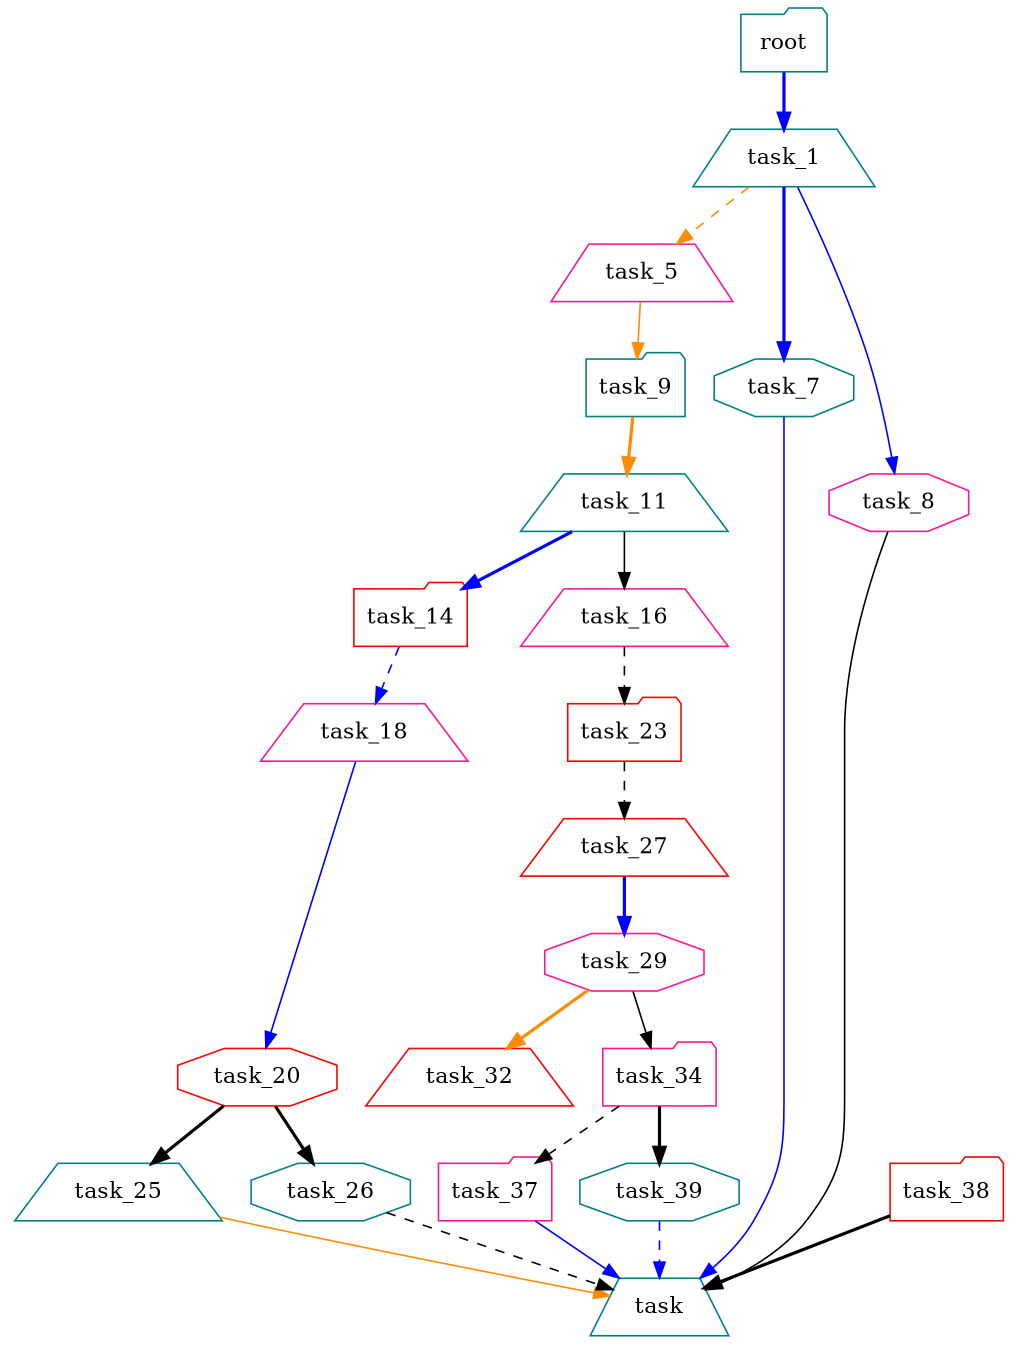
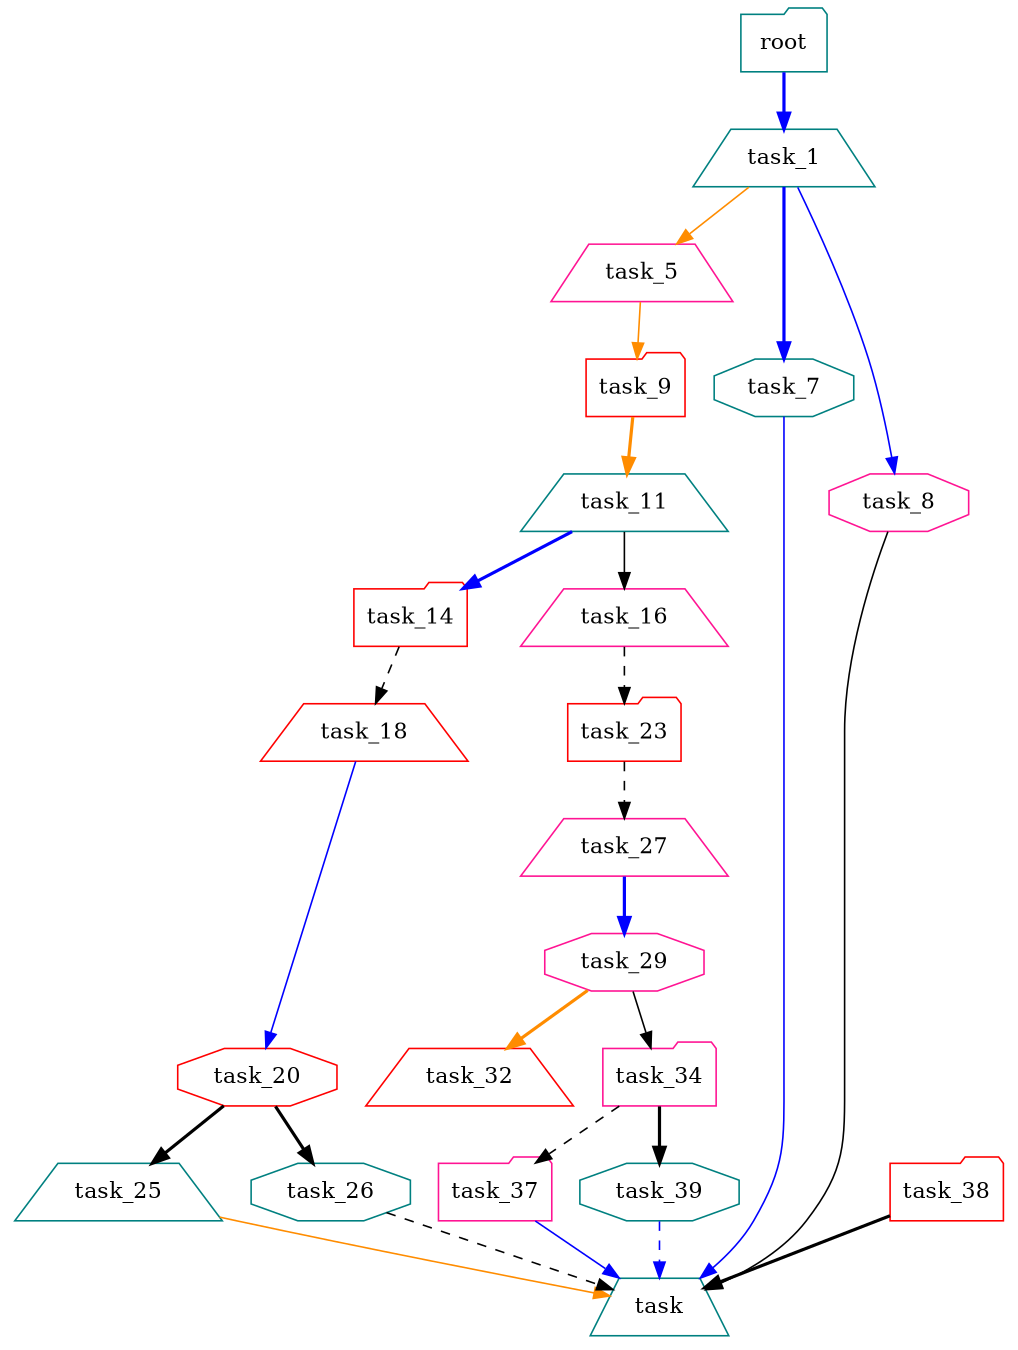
edge "task_1" -> "task_5": style dashed -> solid
node "task_9": color teal -> red
edge "task_14" -> "task_18": color blue -> black
node "task_18": color deeppink -> red
node "task_27": color red -> deeppink
